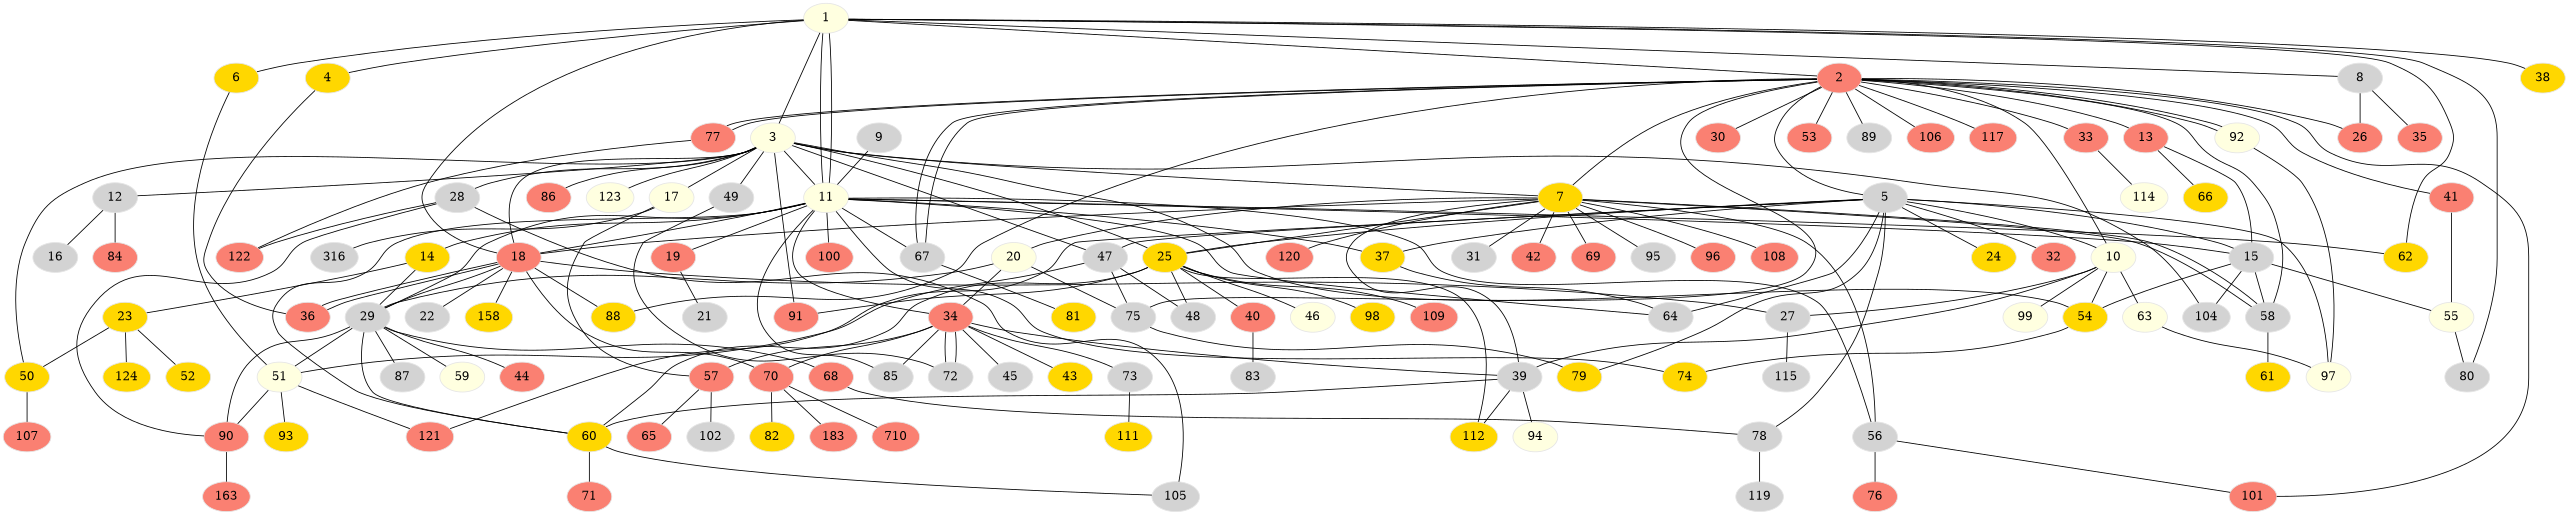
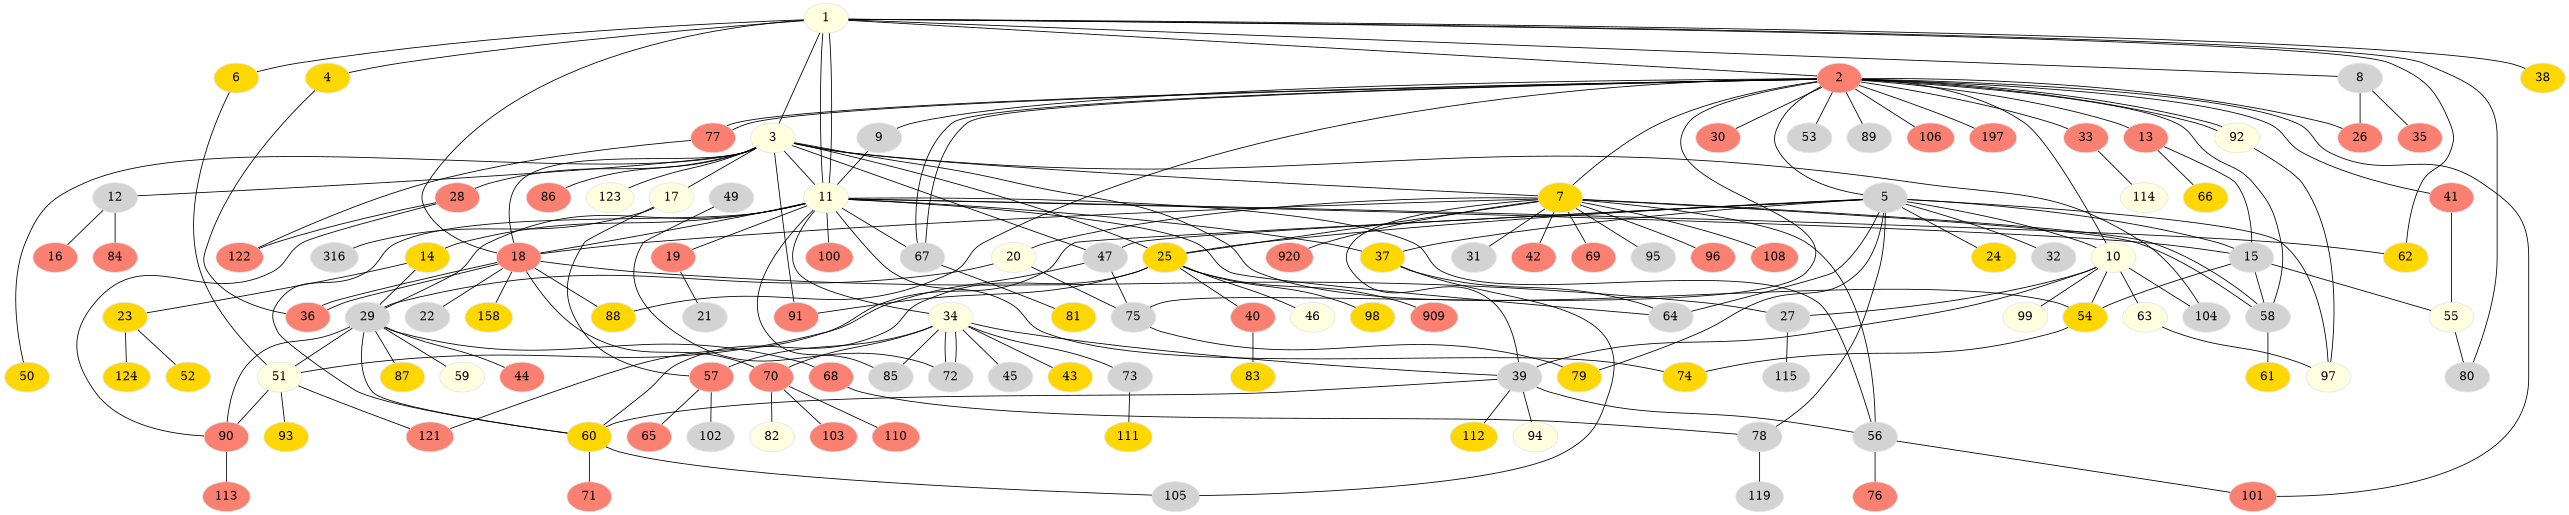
edge "2" -- "9": added
node "53": fillcolor salmon -> lightgrey
node "117": label "117" -> "197"
edge "3" -- "49": removed
node "28": fillcolor lightgrey -> salmon
node "16": fillcolor lightgrey -> salmon
node "120": label "120" -> "920"
node "32": fillcolor salmon -> lightgrey
edge "28" -- "105": now "37" -- "105"
edge "25" -- "112": removed
edge "15" -- "104": now "10" -- "104"
edge "18" -- "29": removed
edge "20" -- "34": removed
node "34": fillcolor salmon -> lightyellow
node "48": removed
node "109": label "109" -> "909"
edge "23" -- "50": removed
node "87": fillcolor lightgrey -> gold
node "83": fillcolor lightgrey -> gold
edge "39" -- "56": added
node "107": removed
node "82": fillcolor gold -> lightyellow
node "183": label "183" -> "103"
node "710": label "710" -> "110"
node "163": label "163" -> "113"
